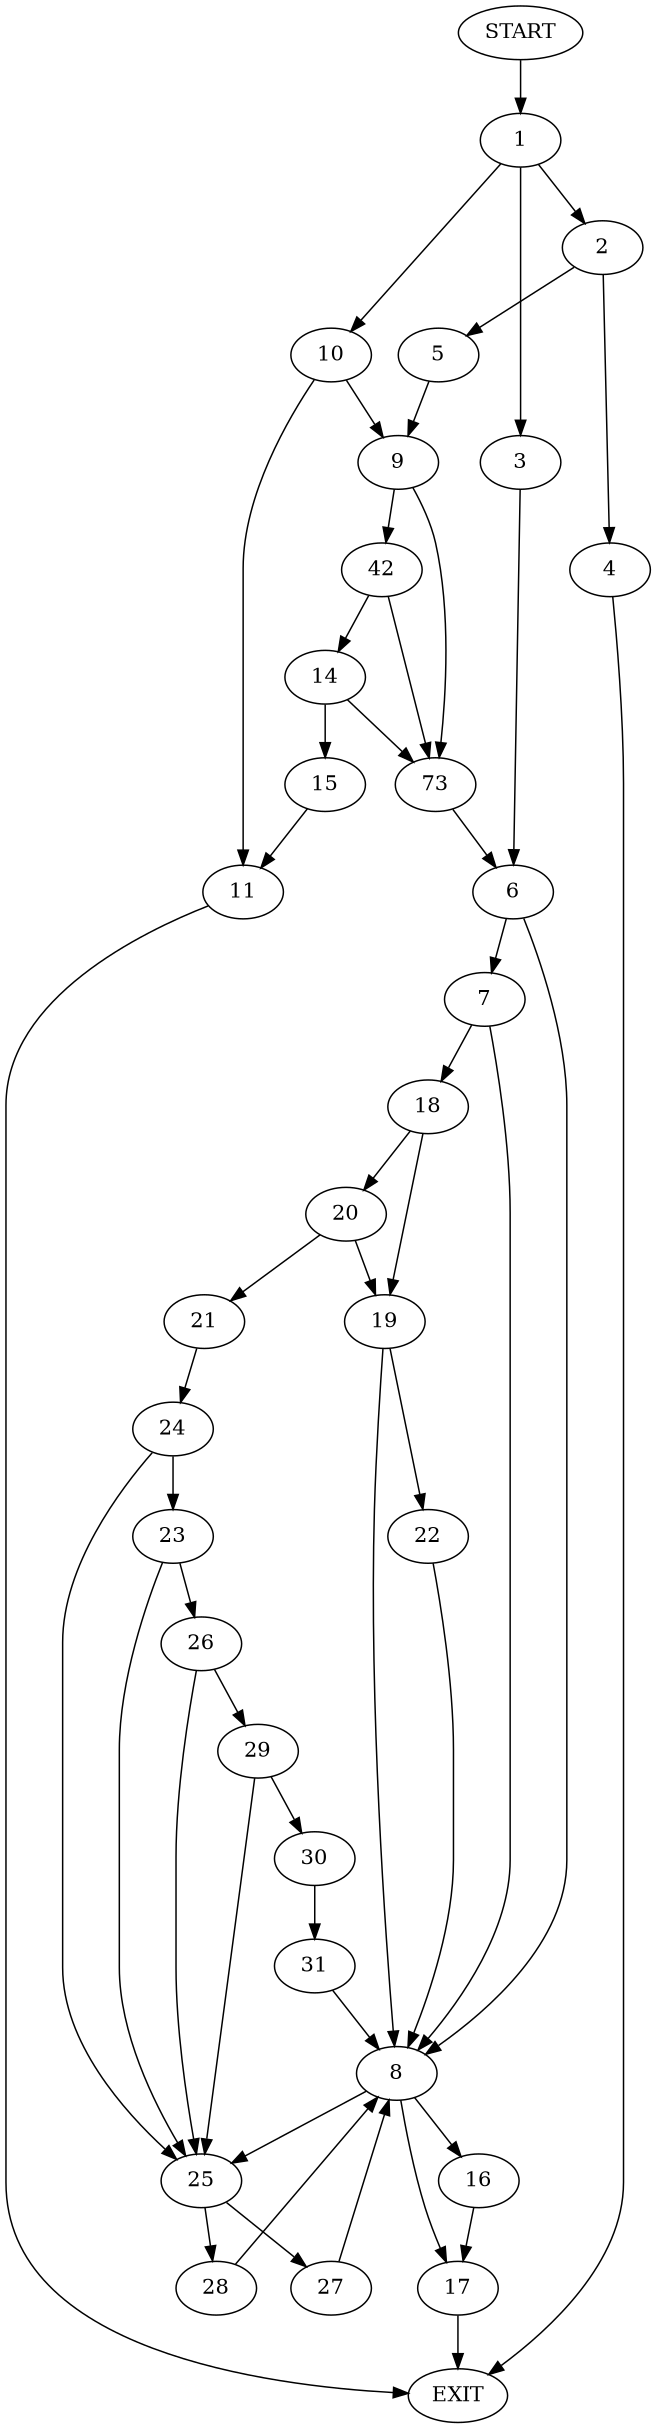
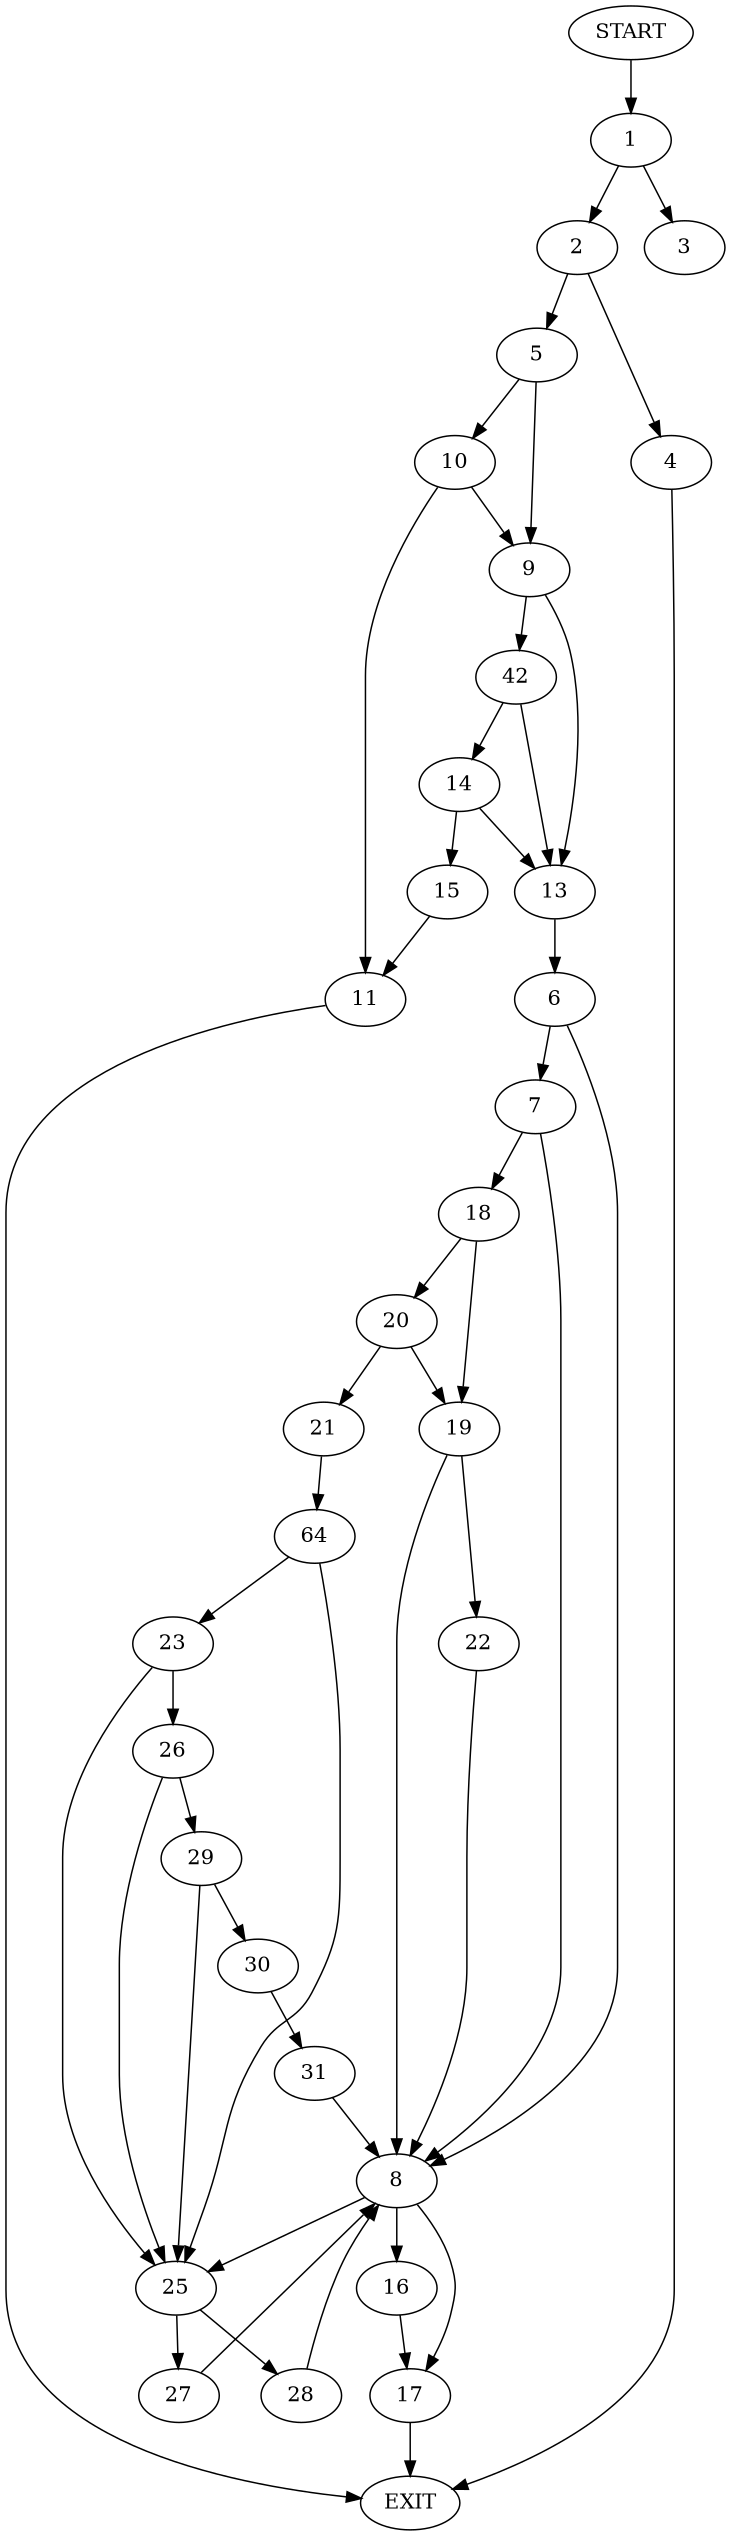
edge "1" -> "10": now "5" -> "10"
edge "3" -> "6": removed
node "73": label "73" -> "13"
node "24": label "24" -> "64"
